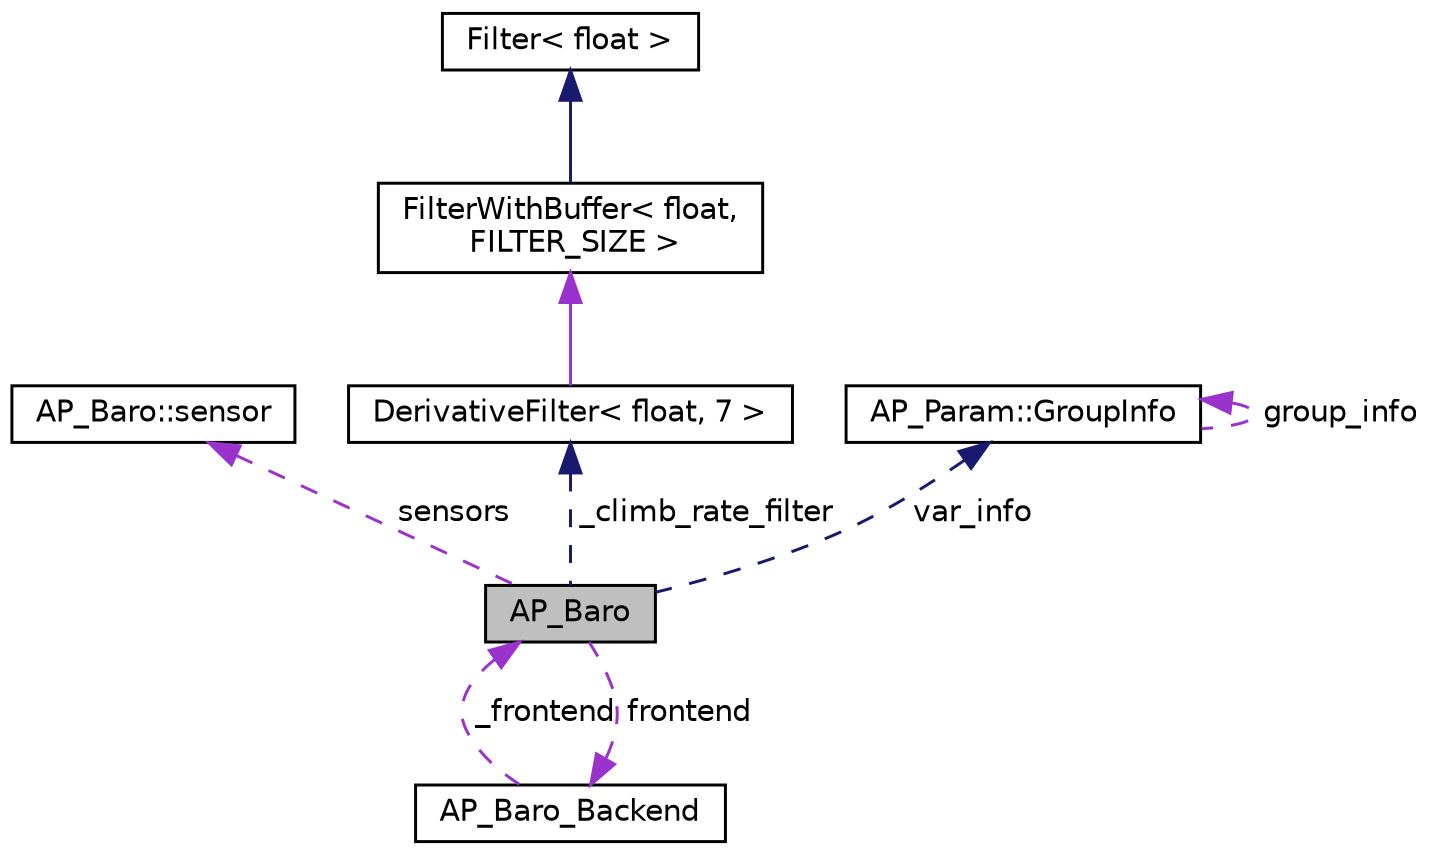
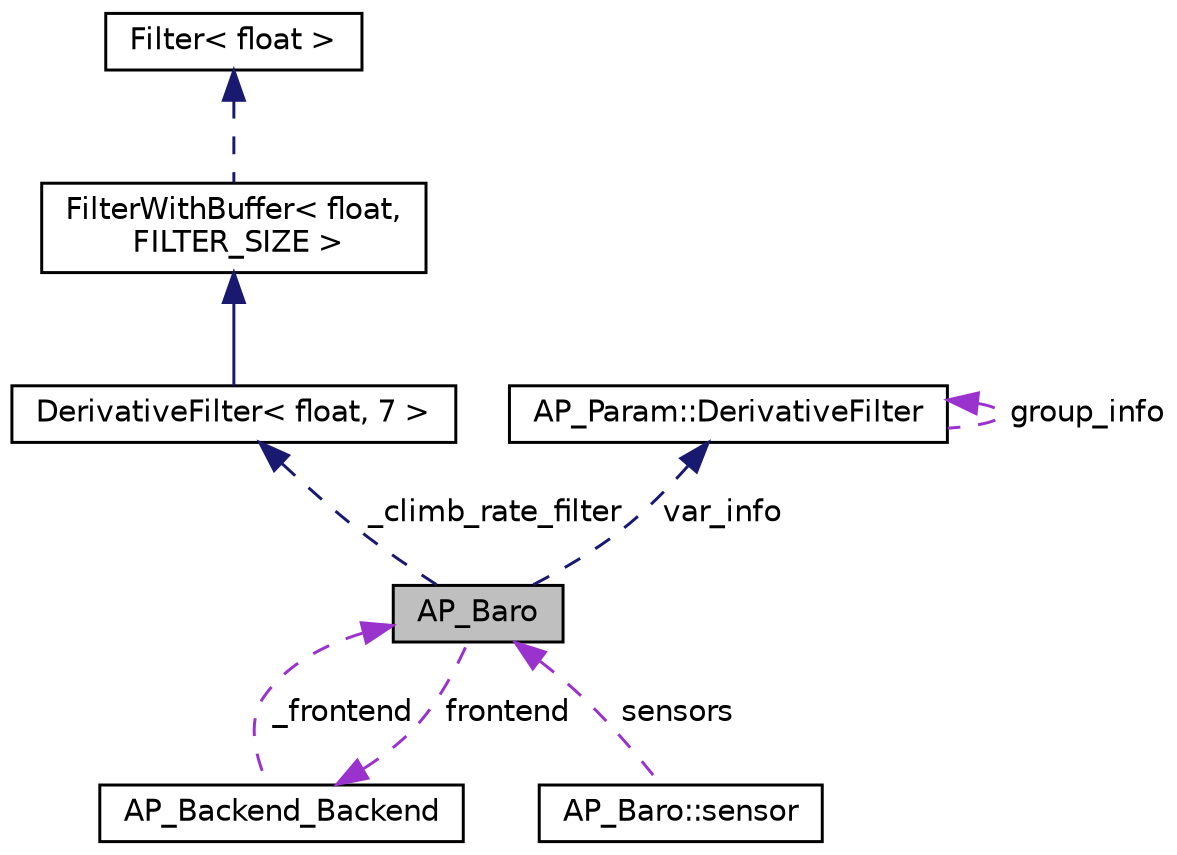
edge "FilterWithBuffer< float, FILTER_SIZE >" -> "Filter< float >": style solid -> dashed
edge "DerivativeFilter< float, 7 >" -> "FilterWithBuffer< float, FILTER_SIZE >": color darkorchid3 -> midnightblue
node "AP_Param::GroupInfo": label "AP_Param::GroupInfo" -> "AP_Param::DerivativeFilter"
edge "AP_Baro" -> "AP_Baro::sensor": reversed
node "AP_Baro_Backend": label "AP_Baro_Backend" -> "AP_Backend_Backend"
